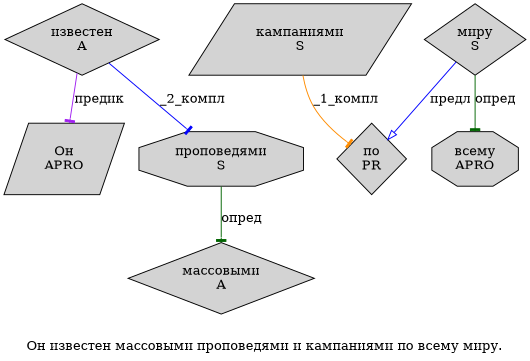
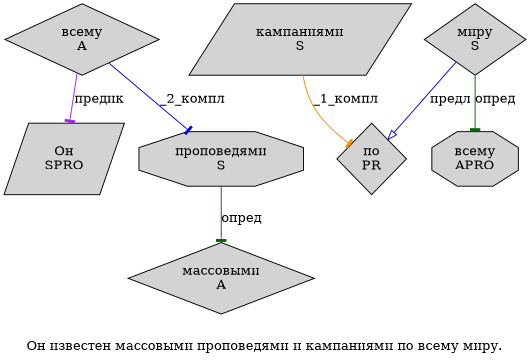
node "известен A": label "известен A" -> "всему A"
node "Он APRO": label "Он APRO" -> "Он SPRO"
